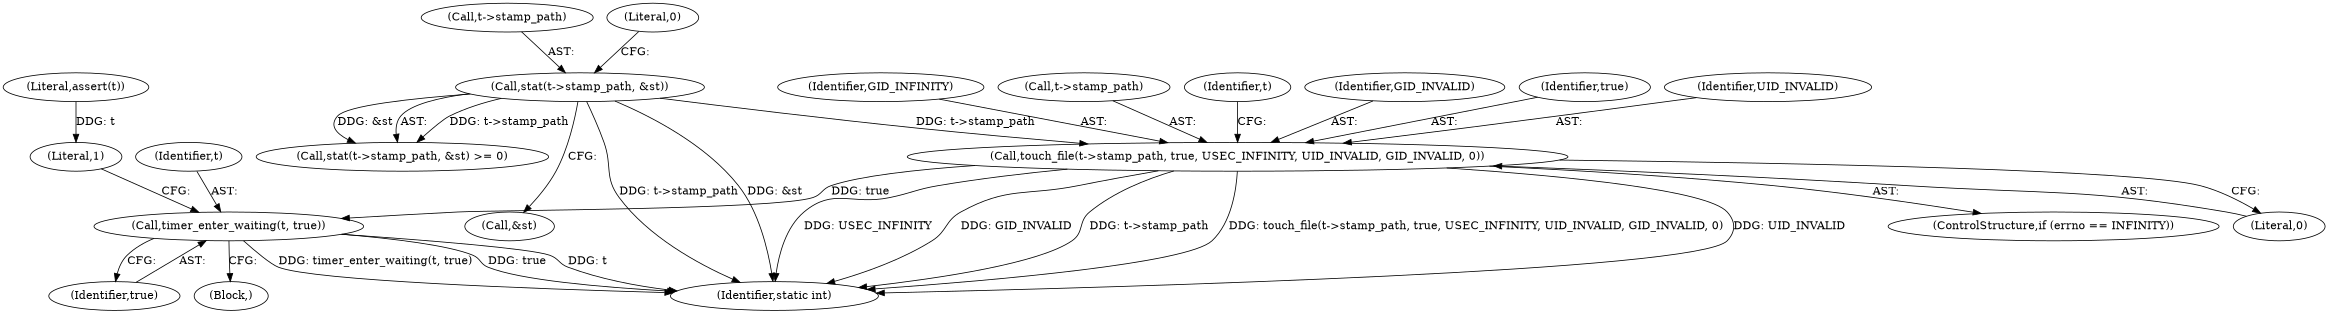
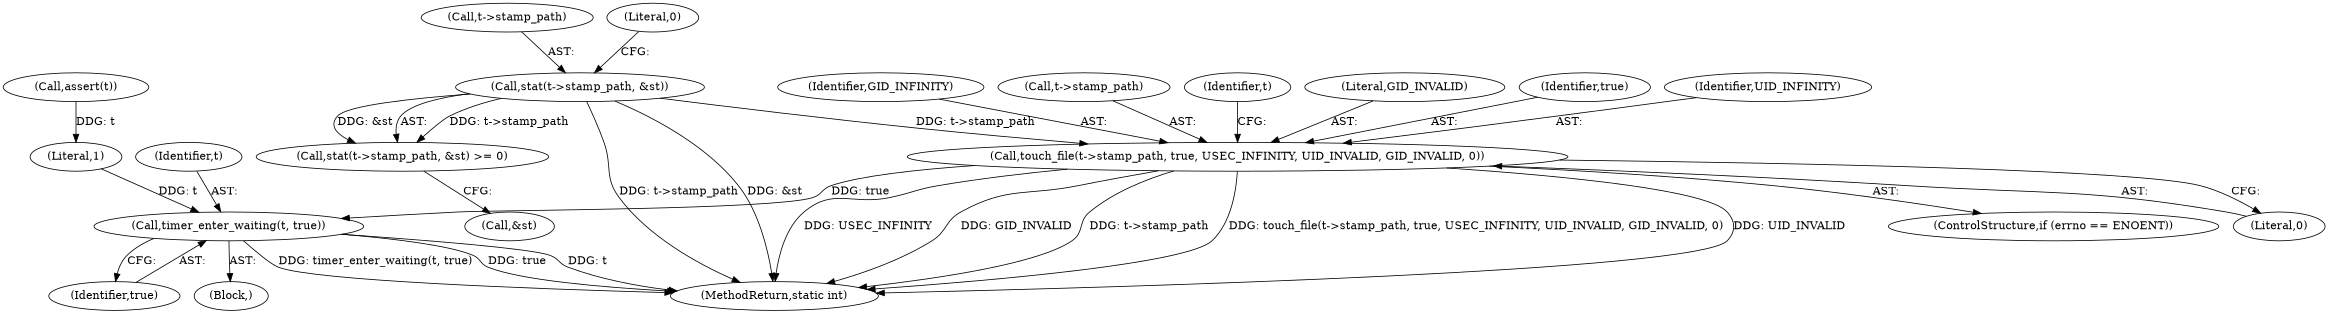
node "(Literal,assert(t))": label "(Literal,assert(t))" -> "(Call,assert(t))"
node "(Identifier,GID_INVALID)": label "(Identifier,GID_INVALID)" -> "(Literal,GID_INVALID)"
node "(Identifier,UID_INVALID)": label "(Identifier,UID_INVALID)" -> "(Identifier,UID_INFINITY)"
edge "(Call,stat(t->stamp_path, &st))" -> "(Call,&st)": now "(Call,stat(t->stamp_path, &st) >= 0)" -> "(Call,&st)"
edge "(Literal,1)" -> "(Call,timer_enter_waiting(t, true))": label "CFG: " -> "DDG: t"
node "(ControlStructure,if (errno == INFINITY))": label "(ControlStructure,if (errno == INFINITY))" -> "(ControlStructure,if (errno == ENOENT))"
edge "(Call,timer_enter_waiting(t, true))" -> "(Block,)": label "CFG: " -> "AST: "
node "(Identifier,static int)": label "(Identifier,static int)" -> "(MethodReturn,static int)"
